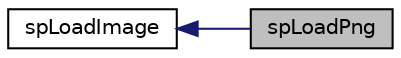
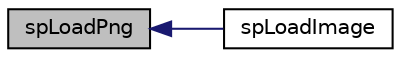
edge "spLoadPng" -> "spLoadImage": reversed
